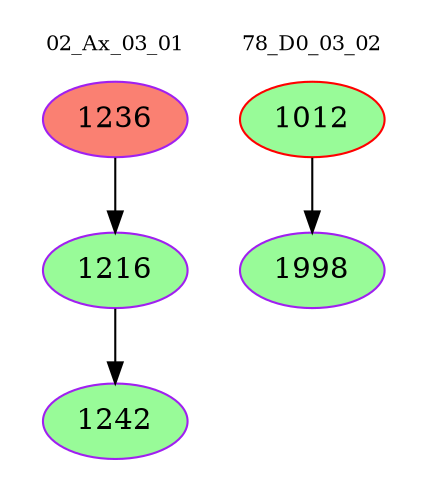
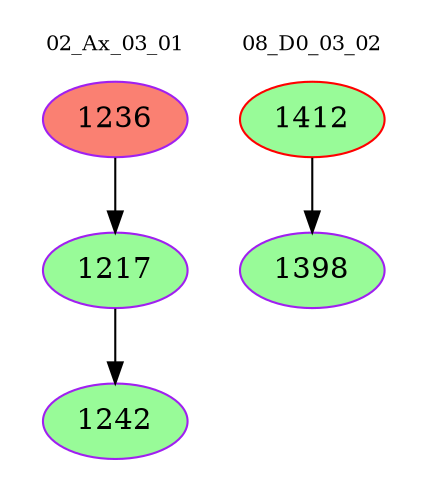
cluster "78_D0_03_02": label "78_D0_03_02" -> "08_D0_03_02"
node "1012": label "1012" -> "1412"
node "1216": label "1216" -> "1217"
node "1998": label "1998" -> "1398"
